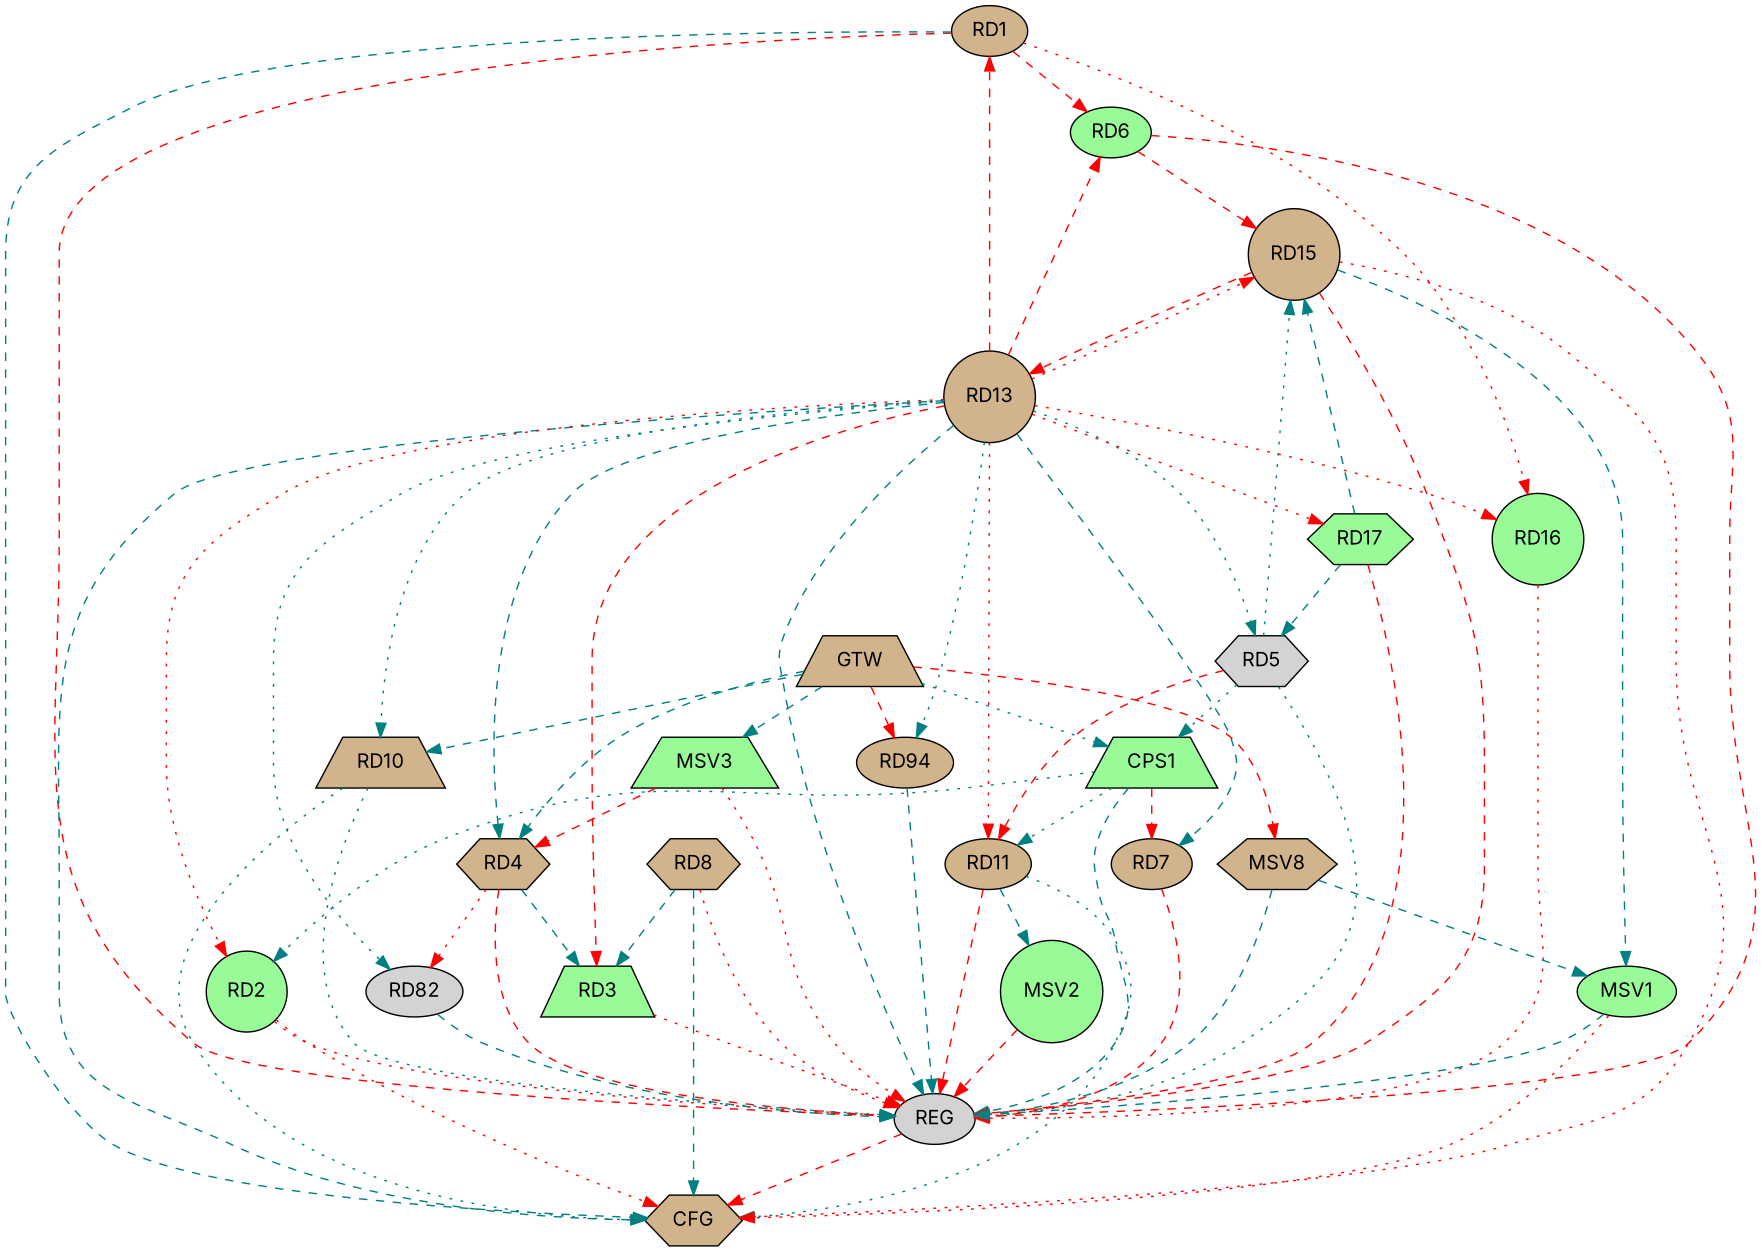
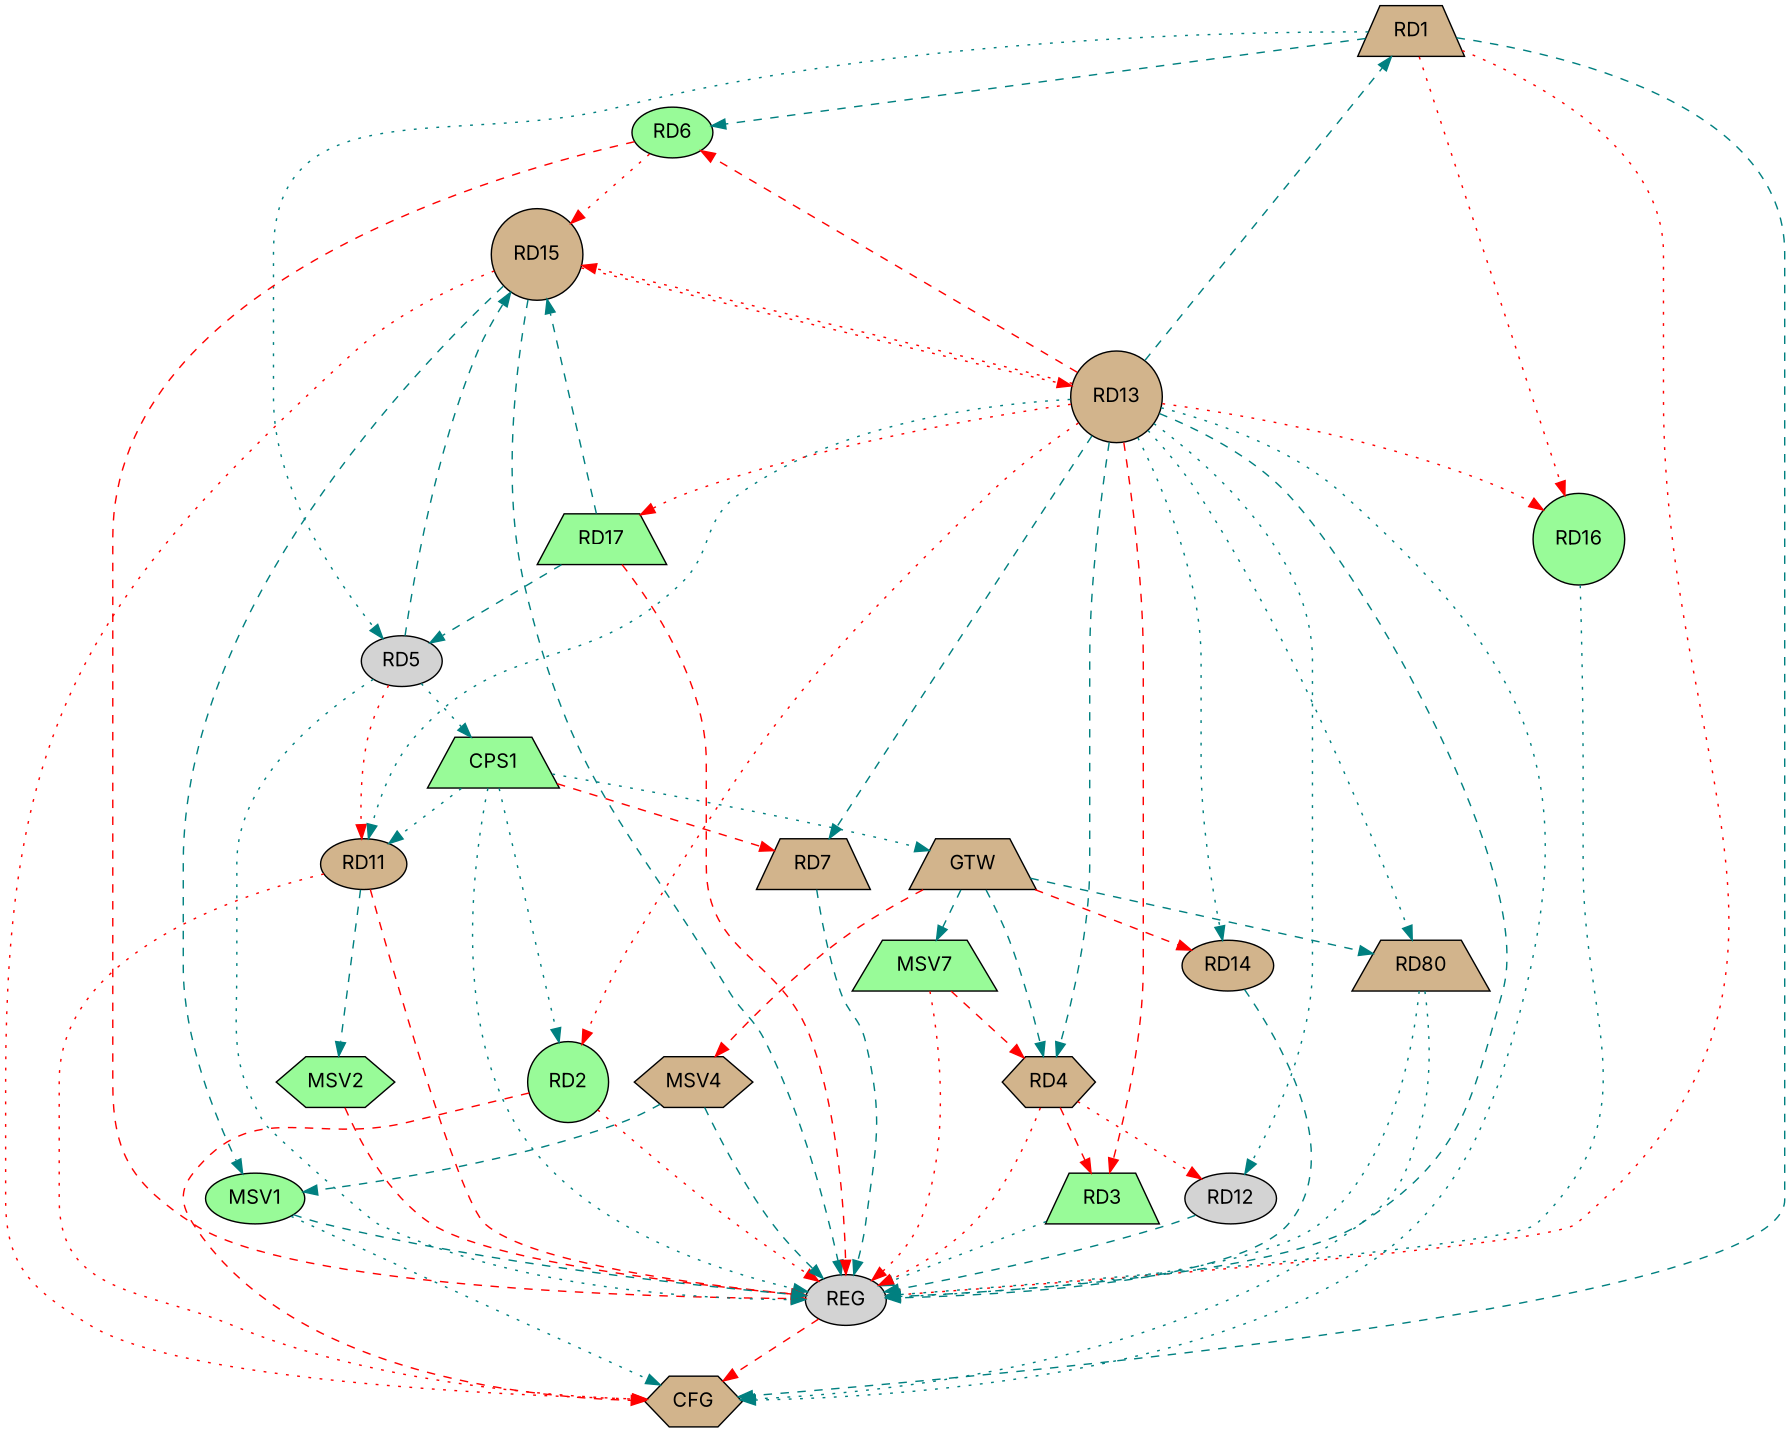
node "RD1": shape ellipse -> trapezium
edge "RD1" -> "RD6": color red -> teal
edge "RD6" -> "RD15": style dashed -> dotted
edge "RD13" -> "RD1": color red -> teal
edge "RD15" -> "RD13": style dashed -> dotted
edge "RD5" -> "RD15": style dotted -> dashed
edge "RD13" -> "RD5": now "RD1" -> "RD5"
edge "RD1" -> "REG": style dashed -> dotted
node "RD17": shape hexagon -> trapezium
edge "RD13" -> "RD11": color red -> teal
node "RD5": shape hexagon -> ellipse
edge "RD13" -> "CFG": style dashed -> dotted
edge "GTW" -> "CPS1": reversed
edge "RD5" -> "RD11": style dashed -> dotted
node "RD10": label "RD10" -> "RD80"
node "MSV3": label "MSV3" -> "MSV7"
node "RD94": label "RD94" -> "RD14"
node "RD8": removed
node "RD7": shape ellipse -> trapezium
node "MSV8": label "MSV8" -> "MSV4"
edge "RD15" -> "REG": color red -> teal
edge "CPS1" -> "REG": style dashed -> dotted
edge "RD4" -> "RD3": color teal -> red
node "RD82": label "RD82" -> "RD12"
node "MSV2": shape circle -> hexagon
edge "RD16" -> "REG": color red -> teal
edge "RD7" -> "REG": color red -> teal
edge "RD4" -> "REG": style dashed -> dotted
edge "RD3" -> "REG": color red -> teal
edge "RD2" -> "CFG": style dotted -> dashed
edge "RD11" -> "CFG": color teal -> red
edge "MSV1" -> "CFG": color red -> teal
